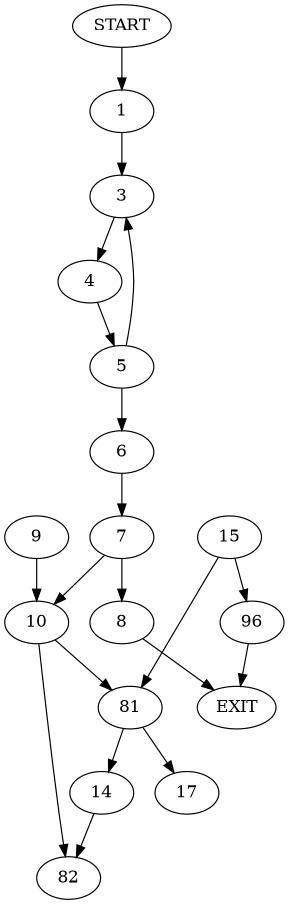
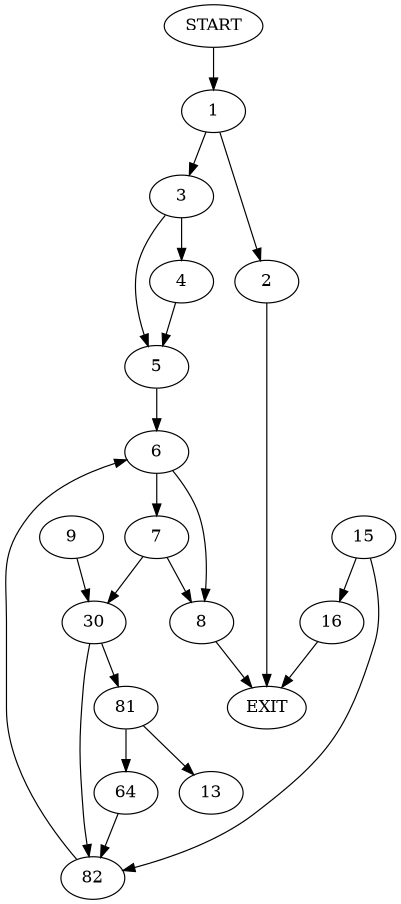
node "2": added
edge "5" -> "3": reversed
edge "6" -> "8": added
edge "15" -> "81": now "15" -> "82"
node "10": label "10" -> "30"
node "96": label "96" -> "16"
edge "82" -> "6": added
node "14": label "14" -> "64"
node "17": label "17" -> "13"
